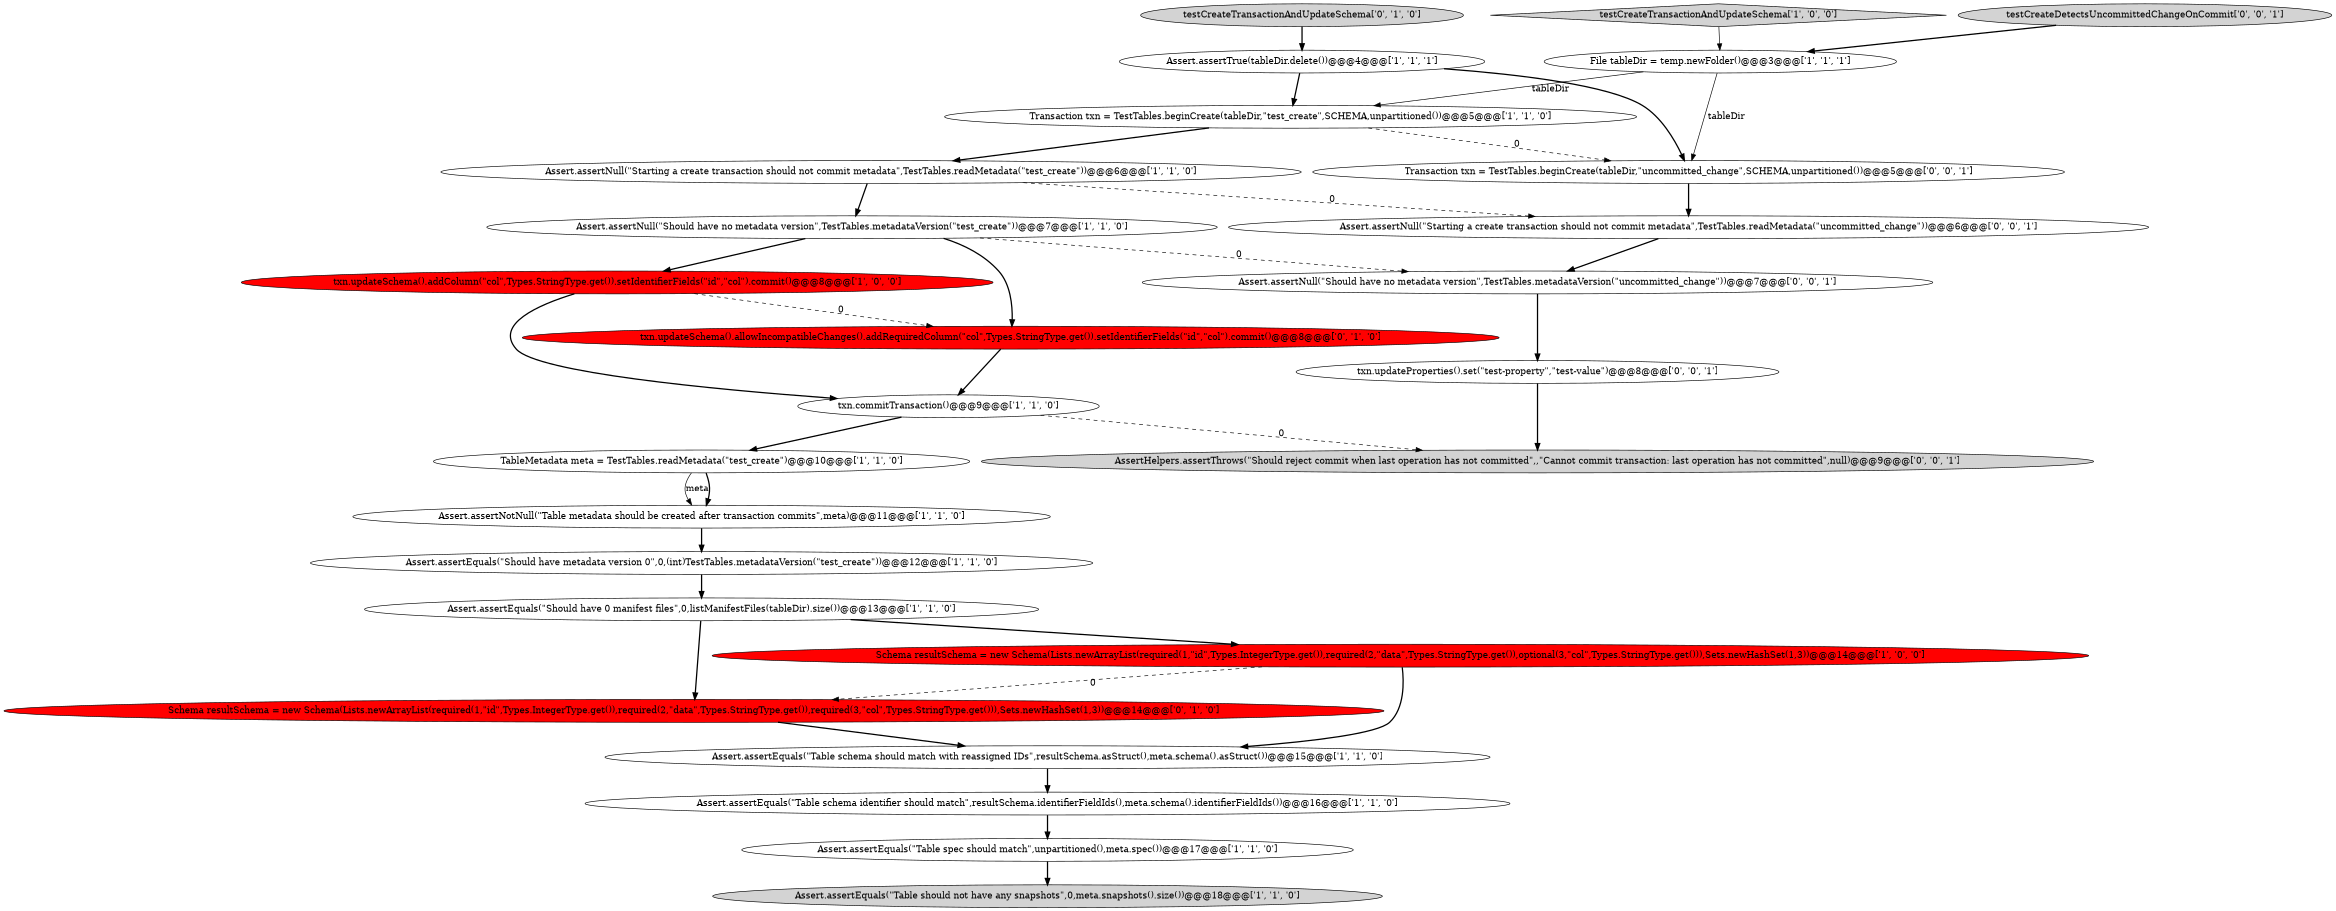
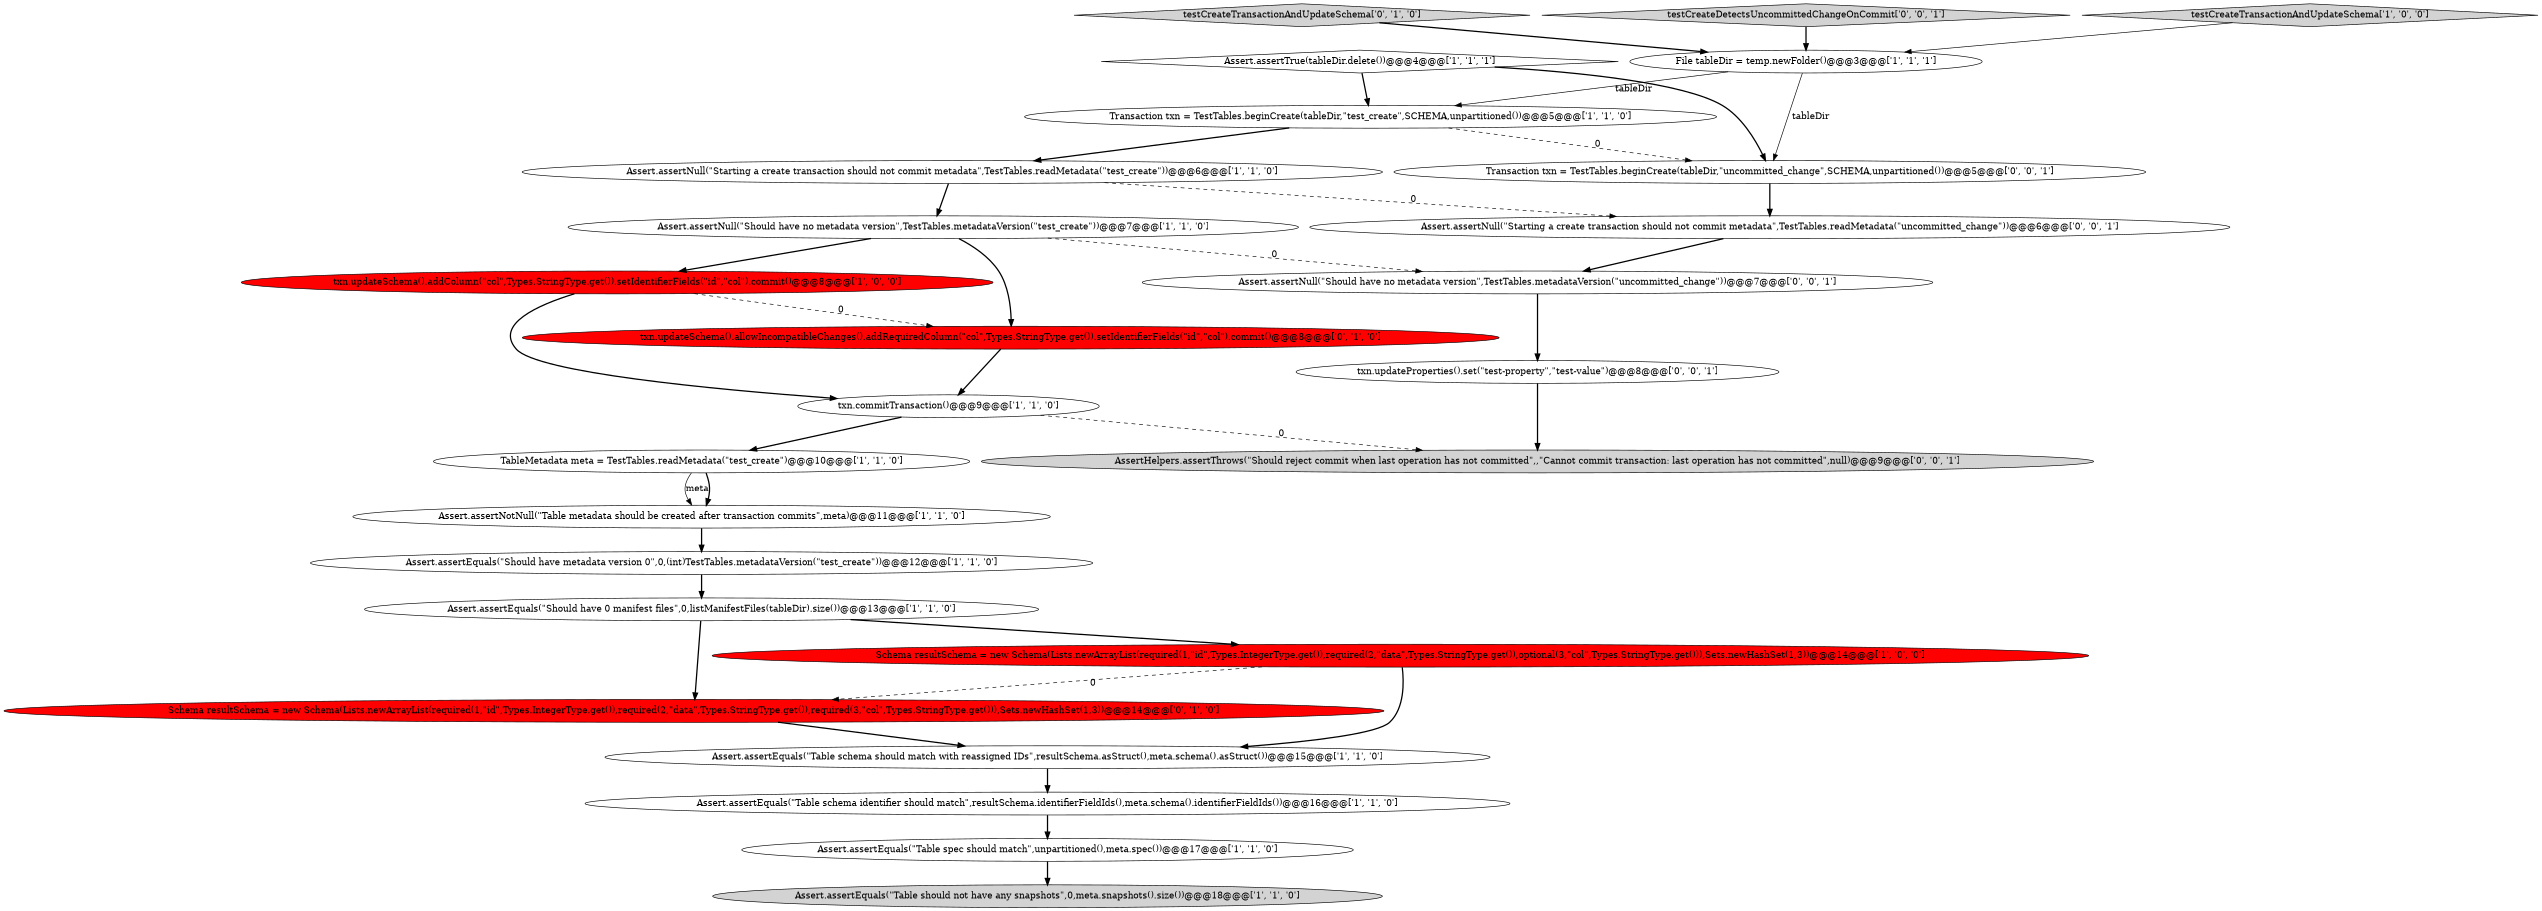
node "testCreateTransactionAndUpdateSchema['0', '1', '0']": shape ellipse -> diamond
node "testCreateDetectsUncommittedChangeOnCommit['0', '0', '1']": shape ellipse -> diamond
edge "testCreateTransactionAndUpdateSchema['0', '1', '0']" -> "Assert.assertTrue(tableDir.delete())@@@4@@@['1', '1', '1']": now "testCreateTransactionAndUpdateSchema['0', '1', '0']" -> "File tableDir = temp.newFolder()@@@3@@@['1', '1', '1']"
node "Assert.assertTrue(tableDir.delete())@@@4@@@['1', '1', '1']": shape ellipse -> diamond
